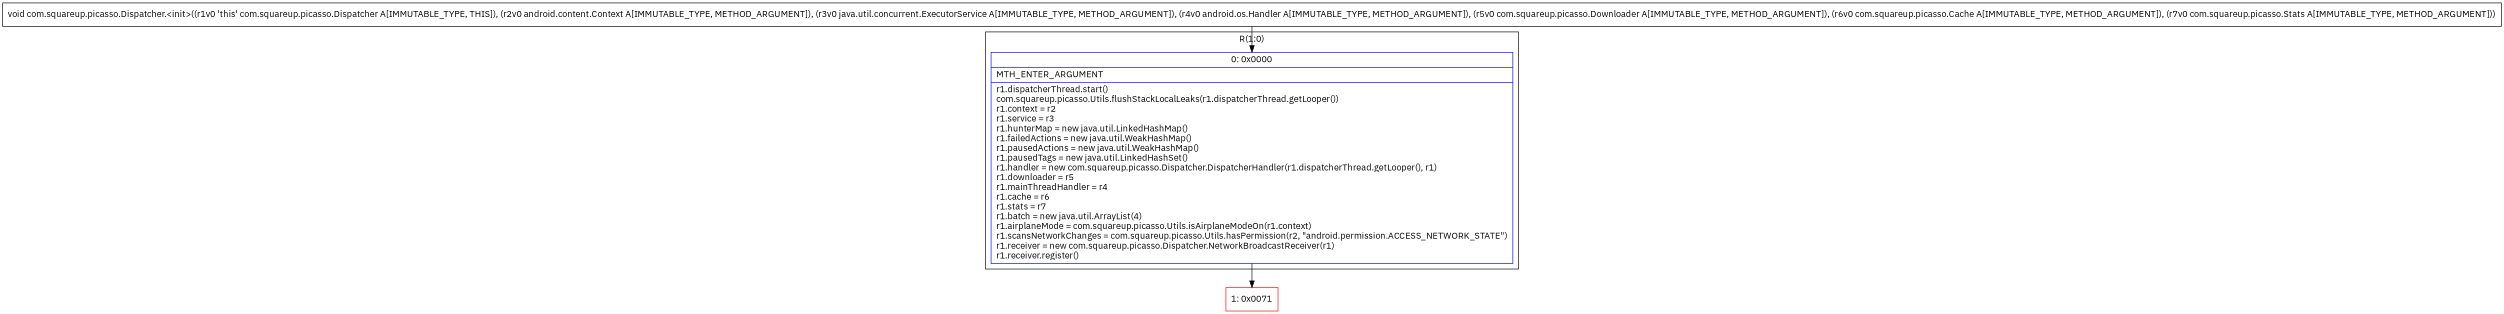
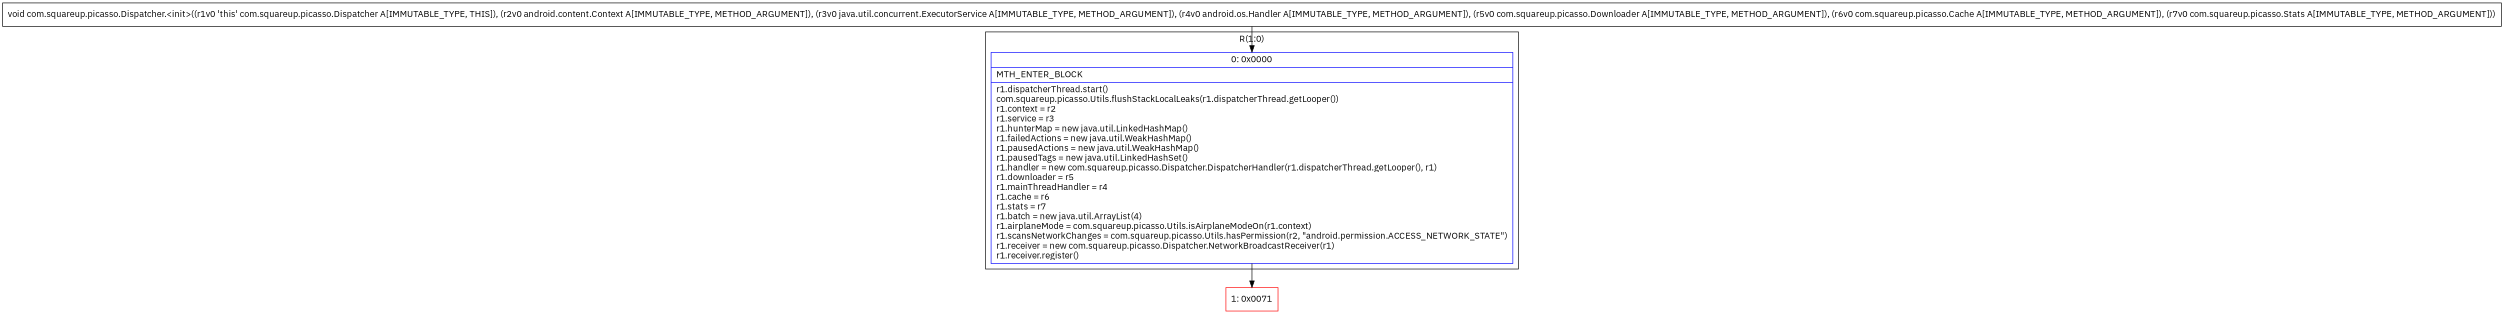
node "0: 0x0000": text "MTH_ENTER_ARGUMENT" -> "MTH_ENTER_BLOCK"
